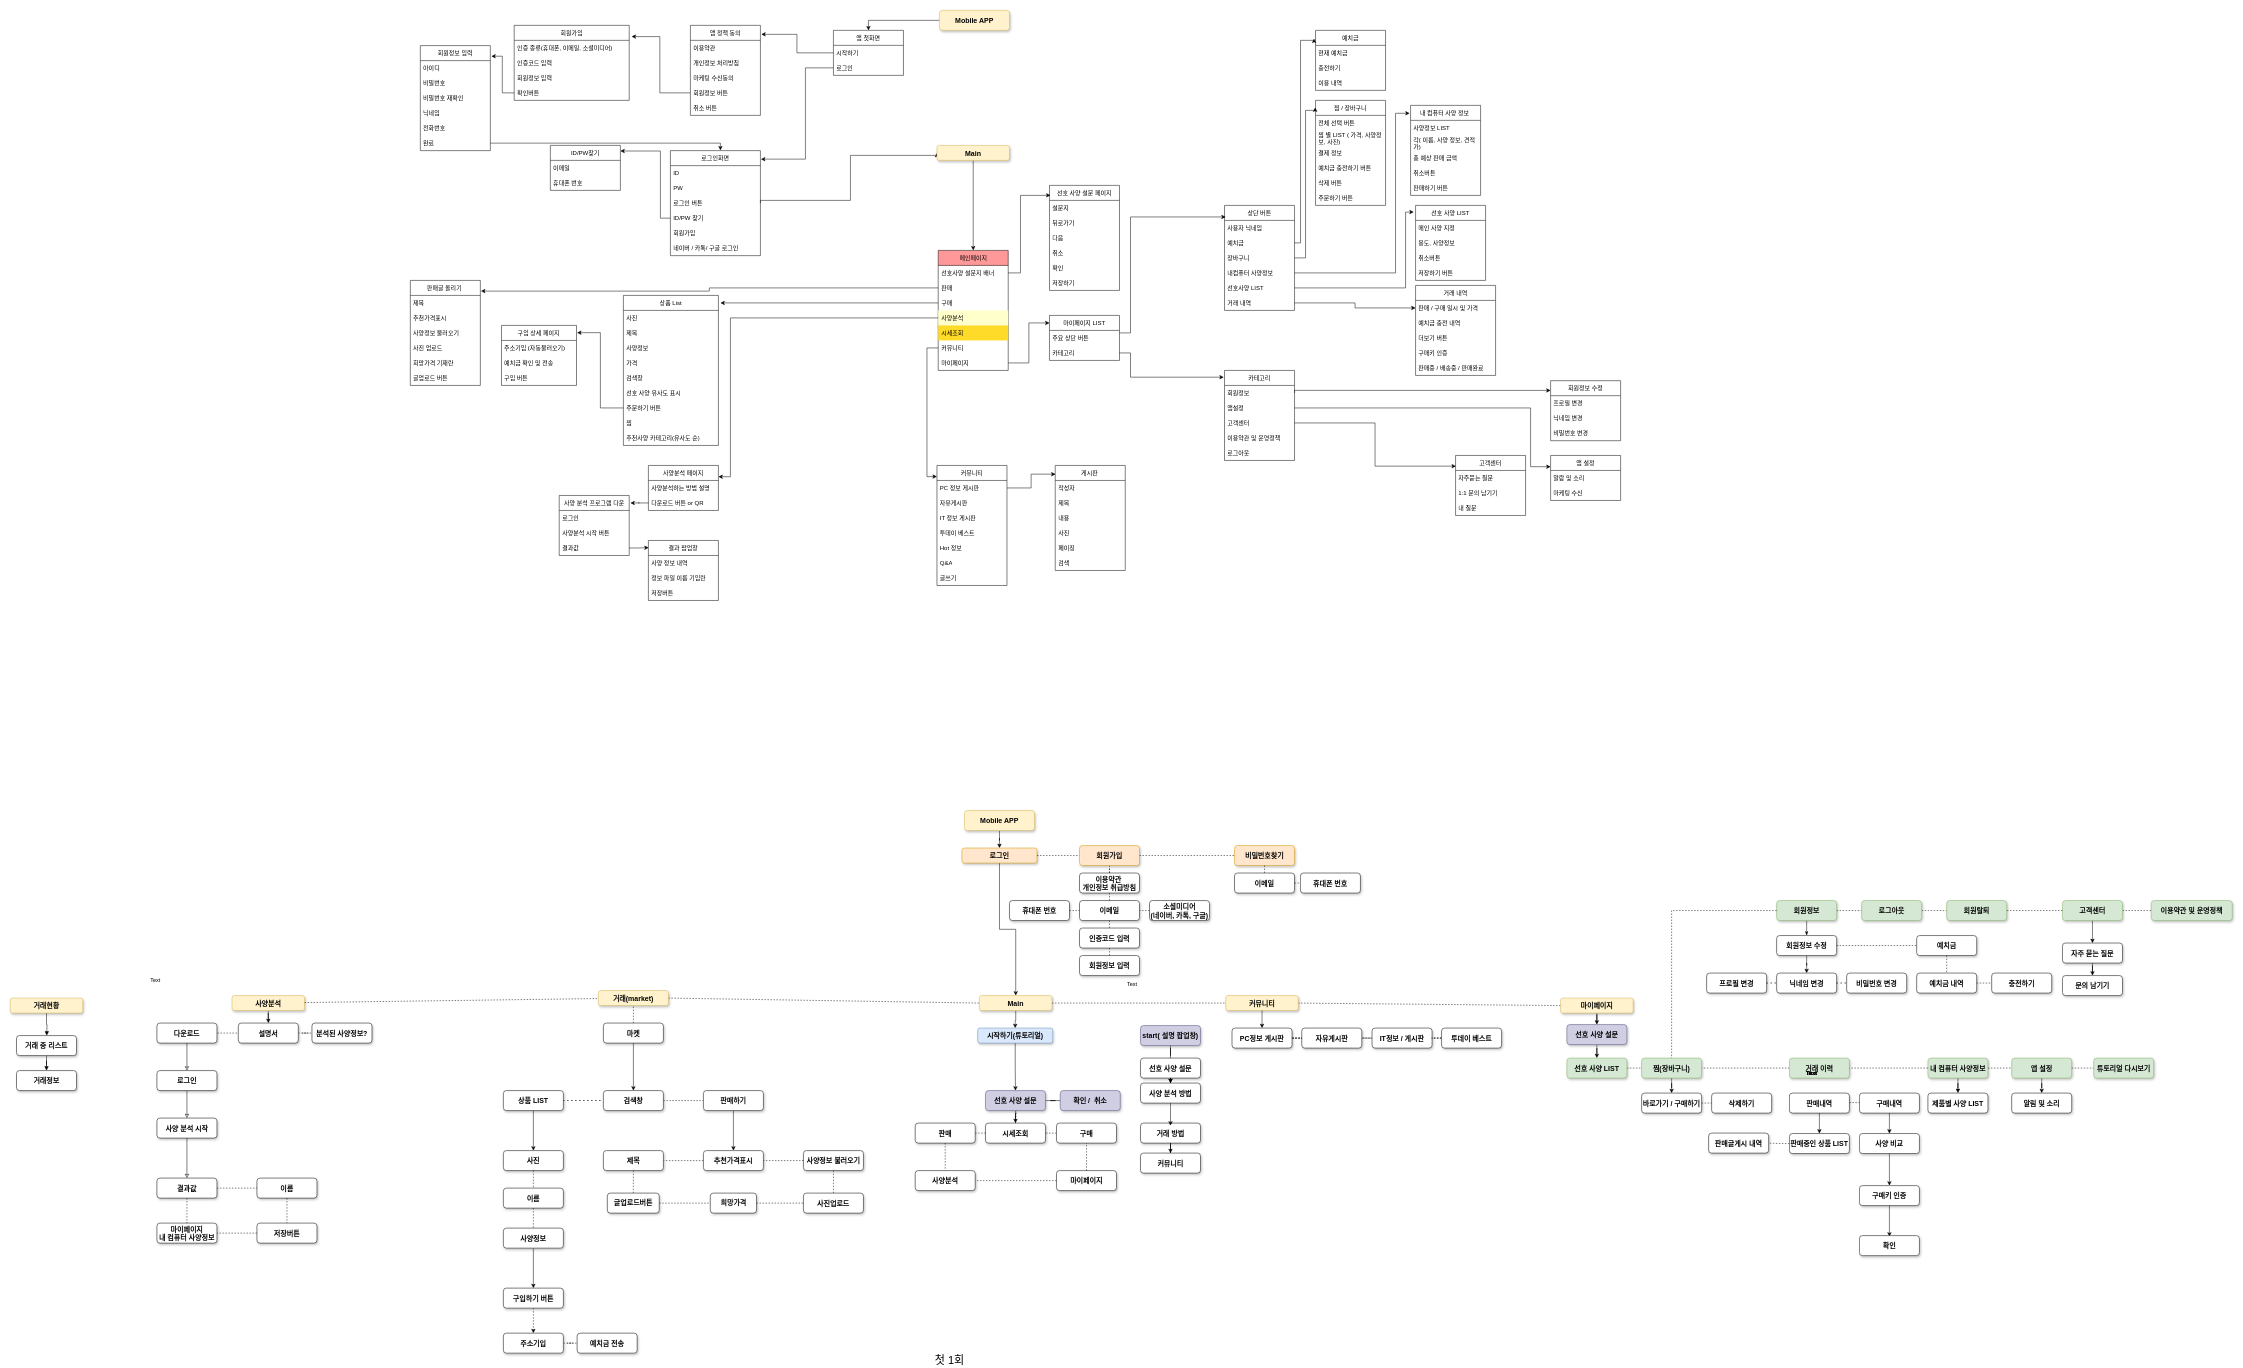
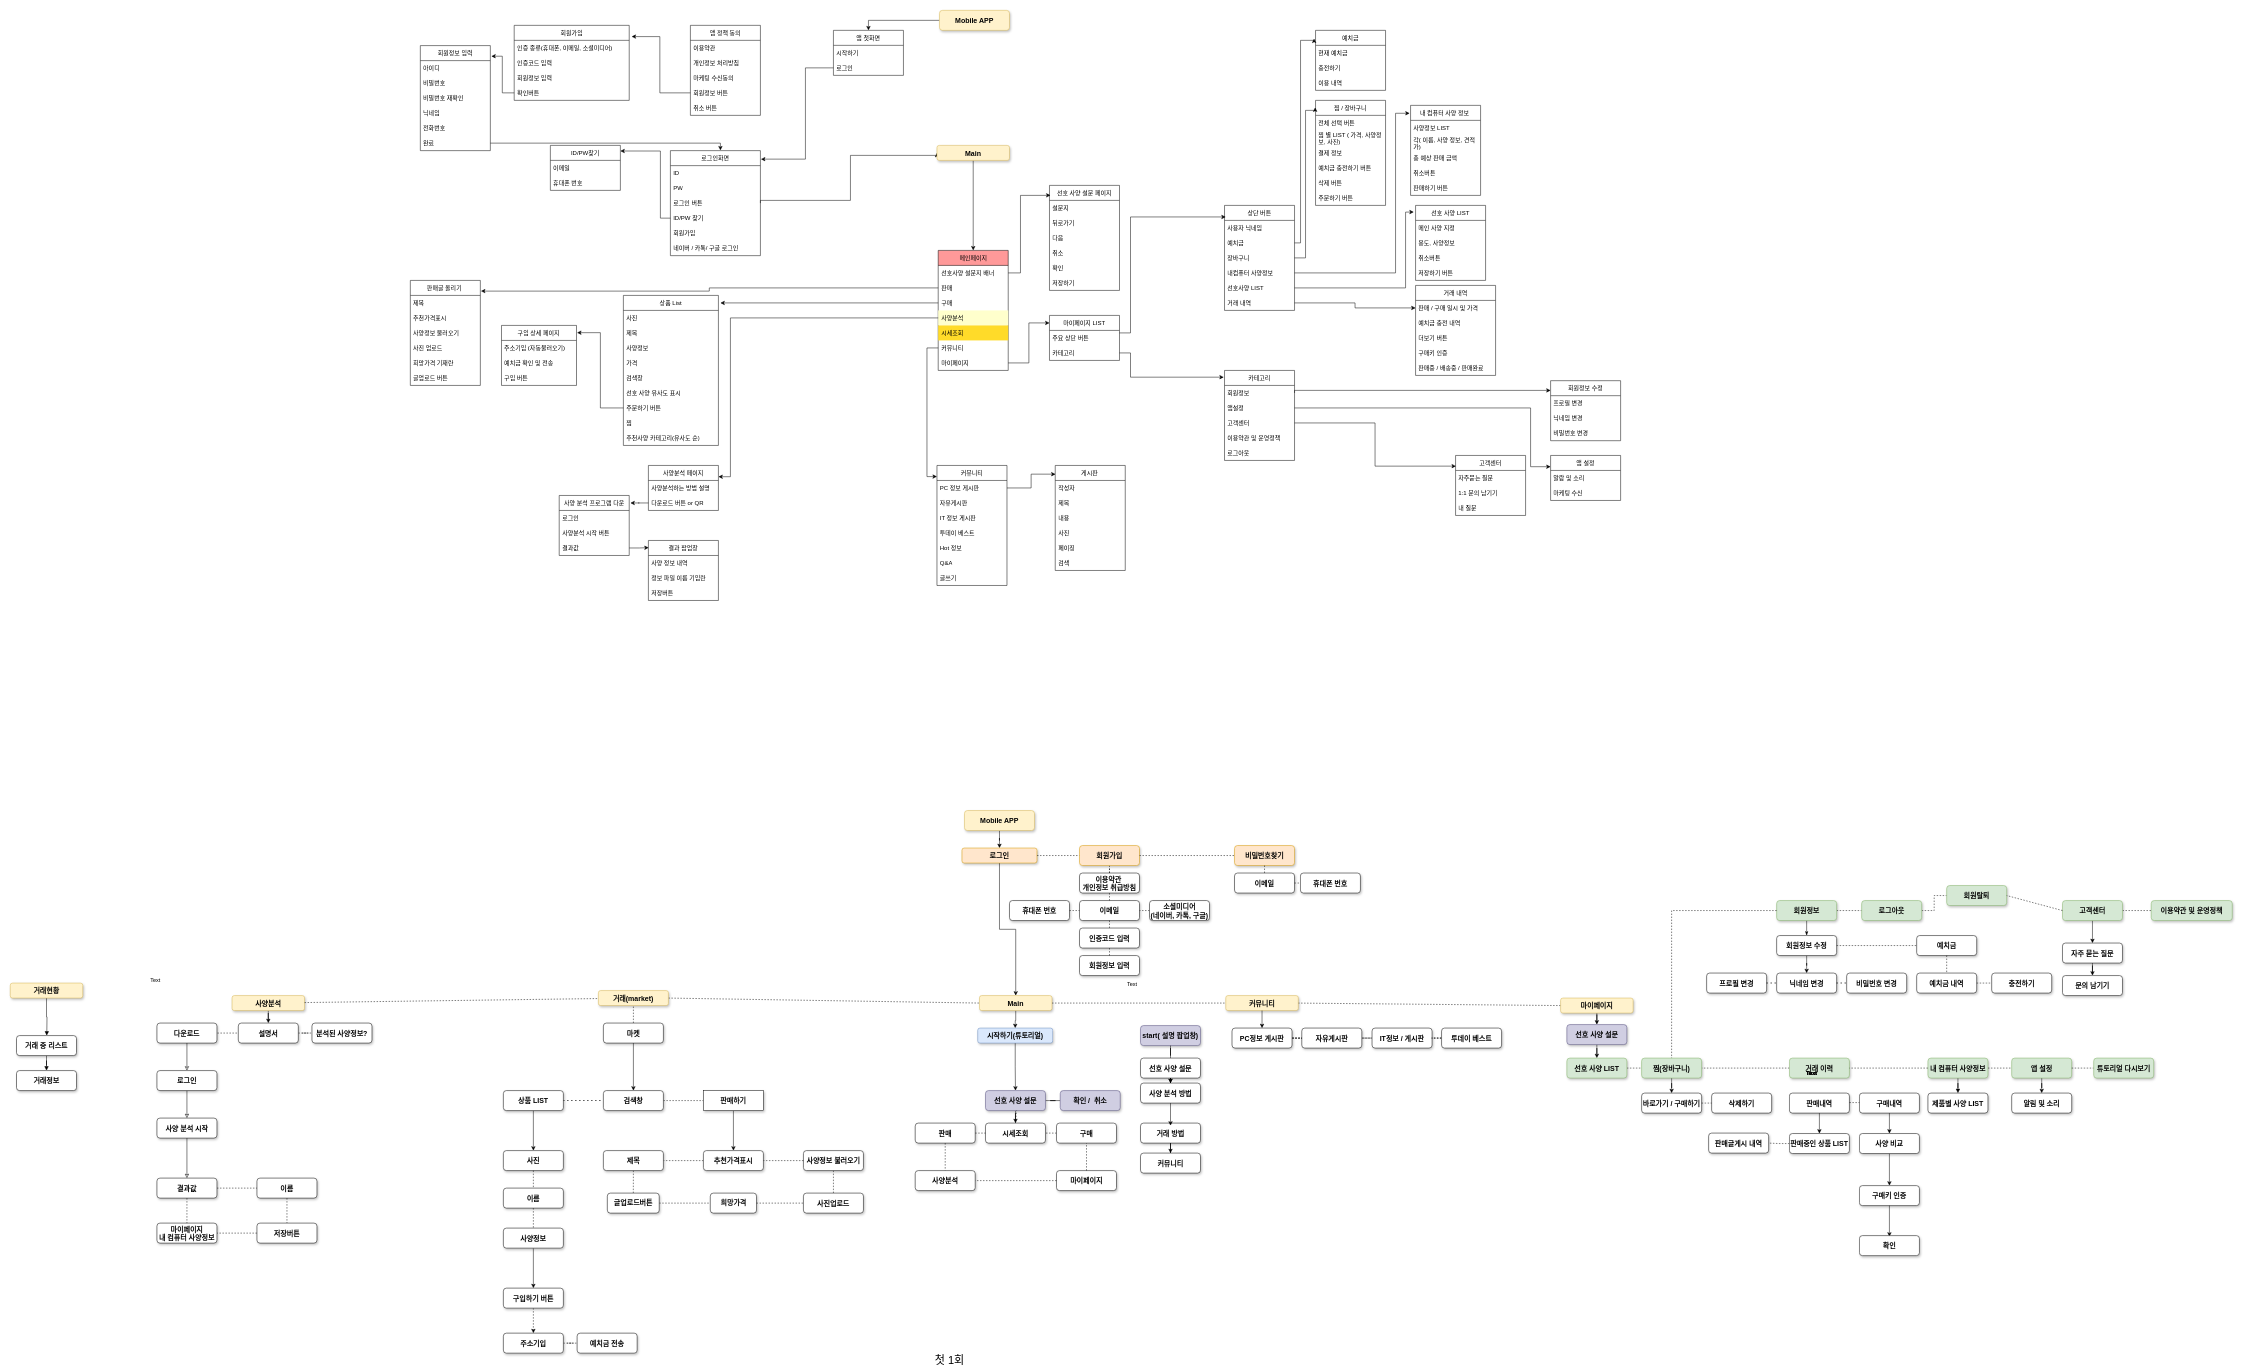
edge "시작하기" -> "앱 정책 동의": removed
node "회원탈퇴": moved (1976, 910) -> (1976, 895)
node "거래현황": moved (47, 1005) -> (47, 990)
node "판매하기": shape rounded rectangle -> rectangle
